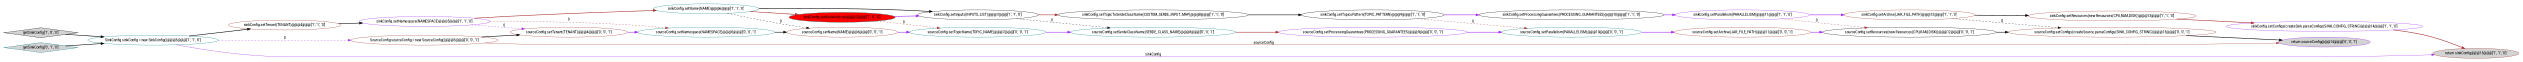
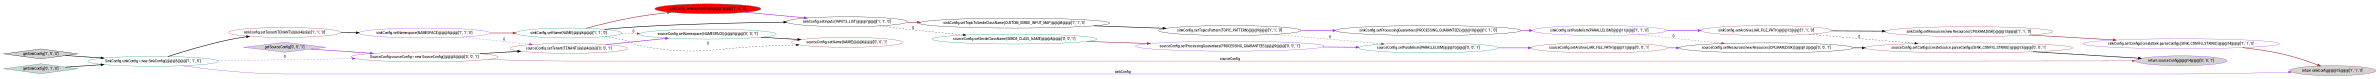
edge "sinkConfig.setNamespace(NAMESPACE)@@@5@@@['1', '1', '0']" -> "sourceConfig.setNamespace(NAMESPACE)@@@5@@@['0', '0', '1']": now "sinkConfig.setName(NAME)@@@6@@@['1', '1', '0']" -> "sourceConfig.setNamespace(NAMESPACE)@@@5@@@['0', '0', '1']"
node "sourceConfig.setTopicName(TOPIC_NAME)@@@7@@@['0', '0', '1']": removed
node "getSourceConfig['0', '0', '1']": added
